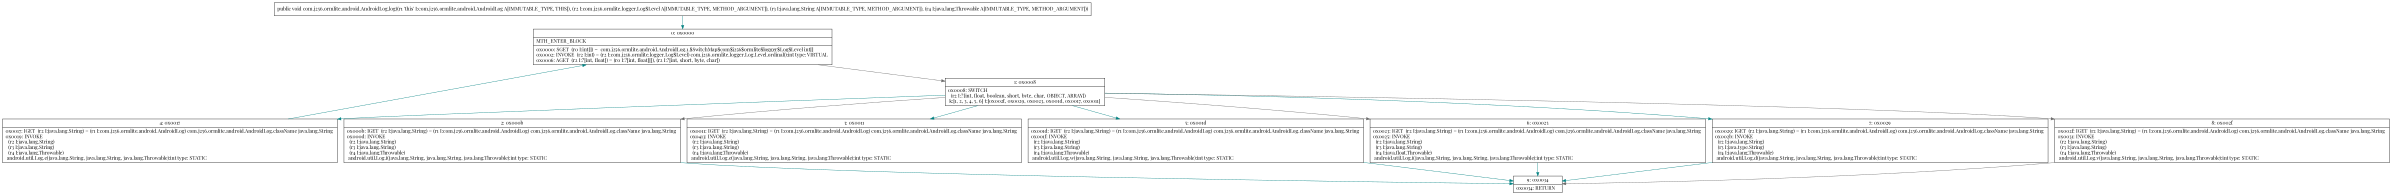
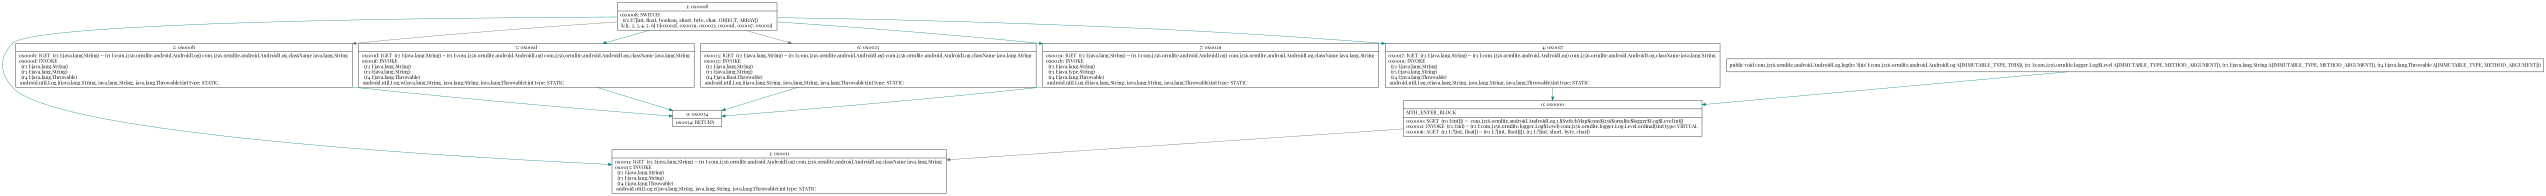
edge "0: 0x0000" -> "1: 0x0008": now "0: 0x0000" -> "3: 0x0011"
node "3: 0x0011": text "0x0413: INVOKE" -> "0x0013: INVOKE"
node "8: 0x002f": removed
